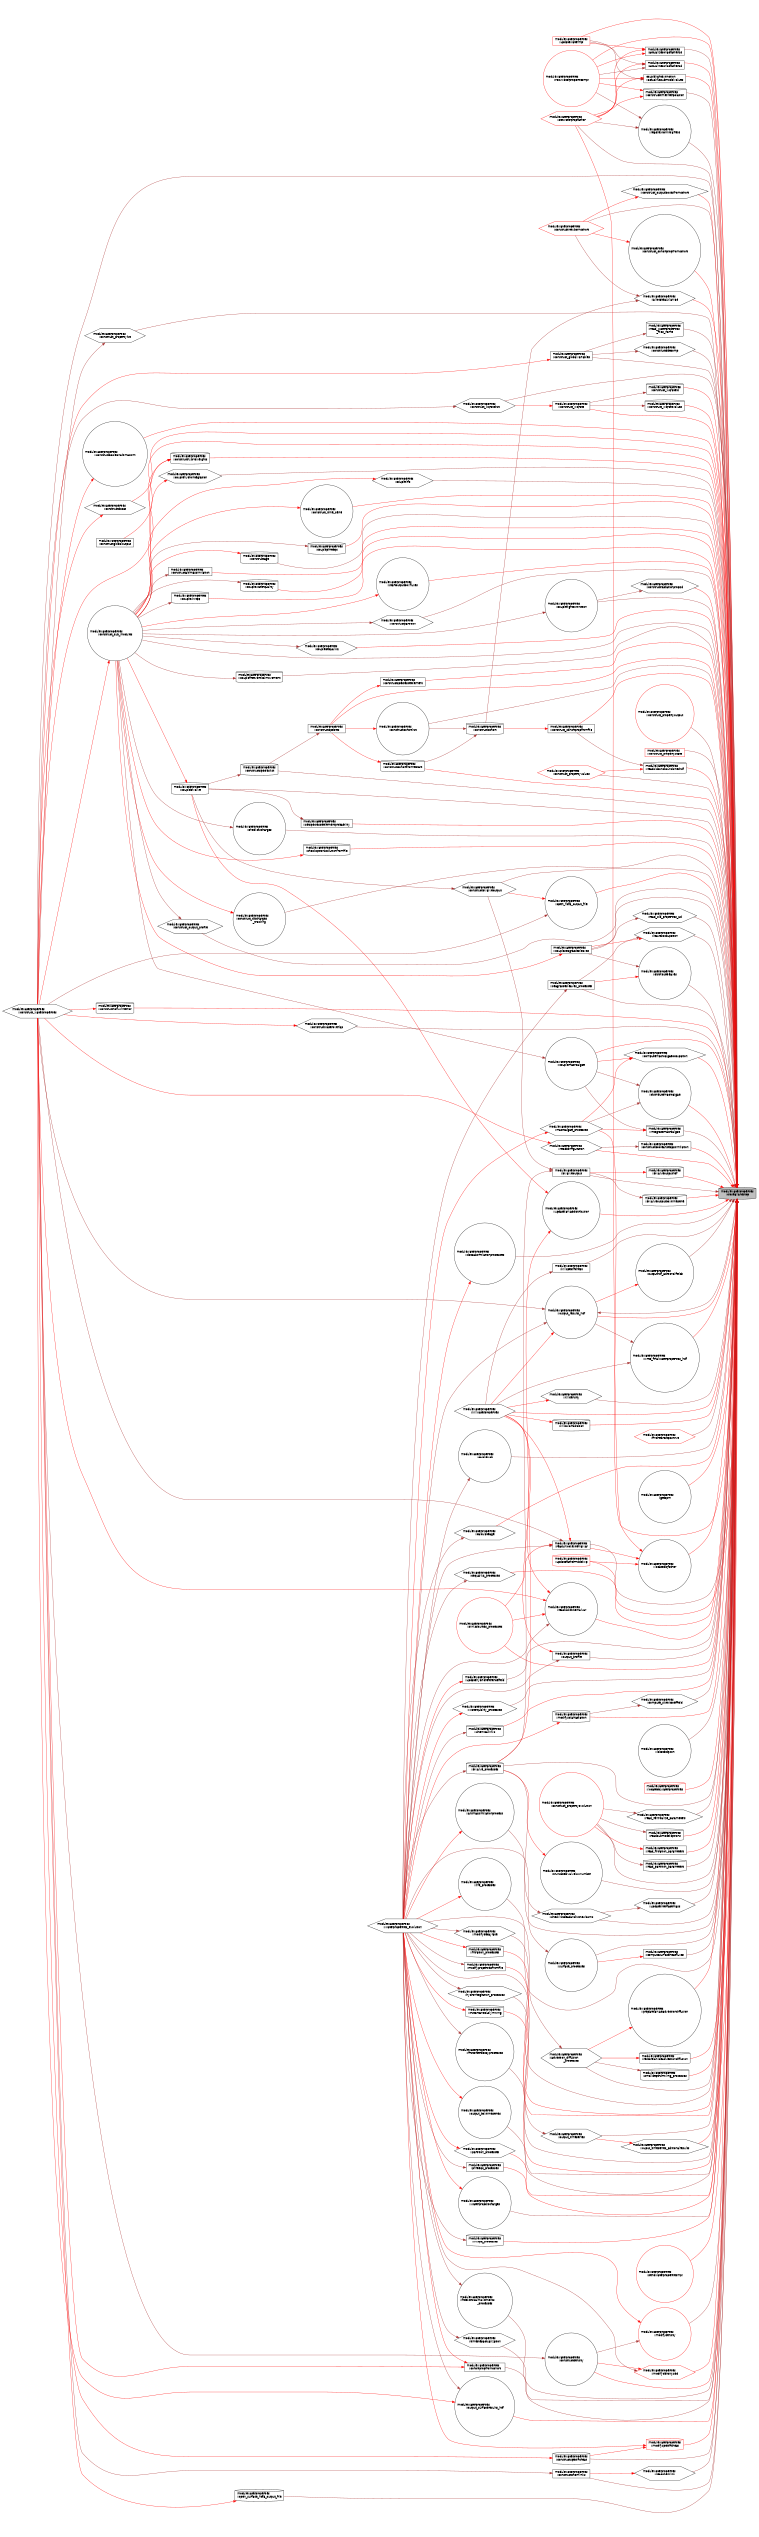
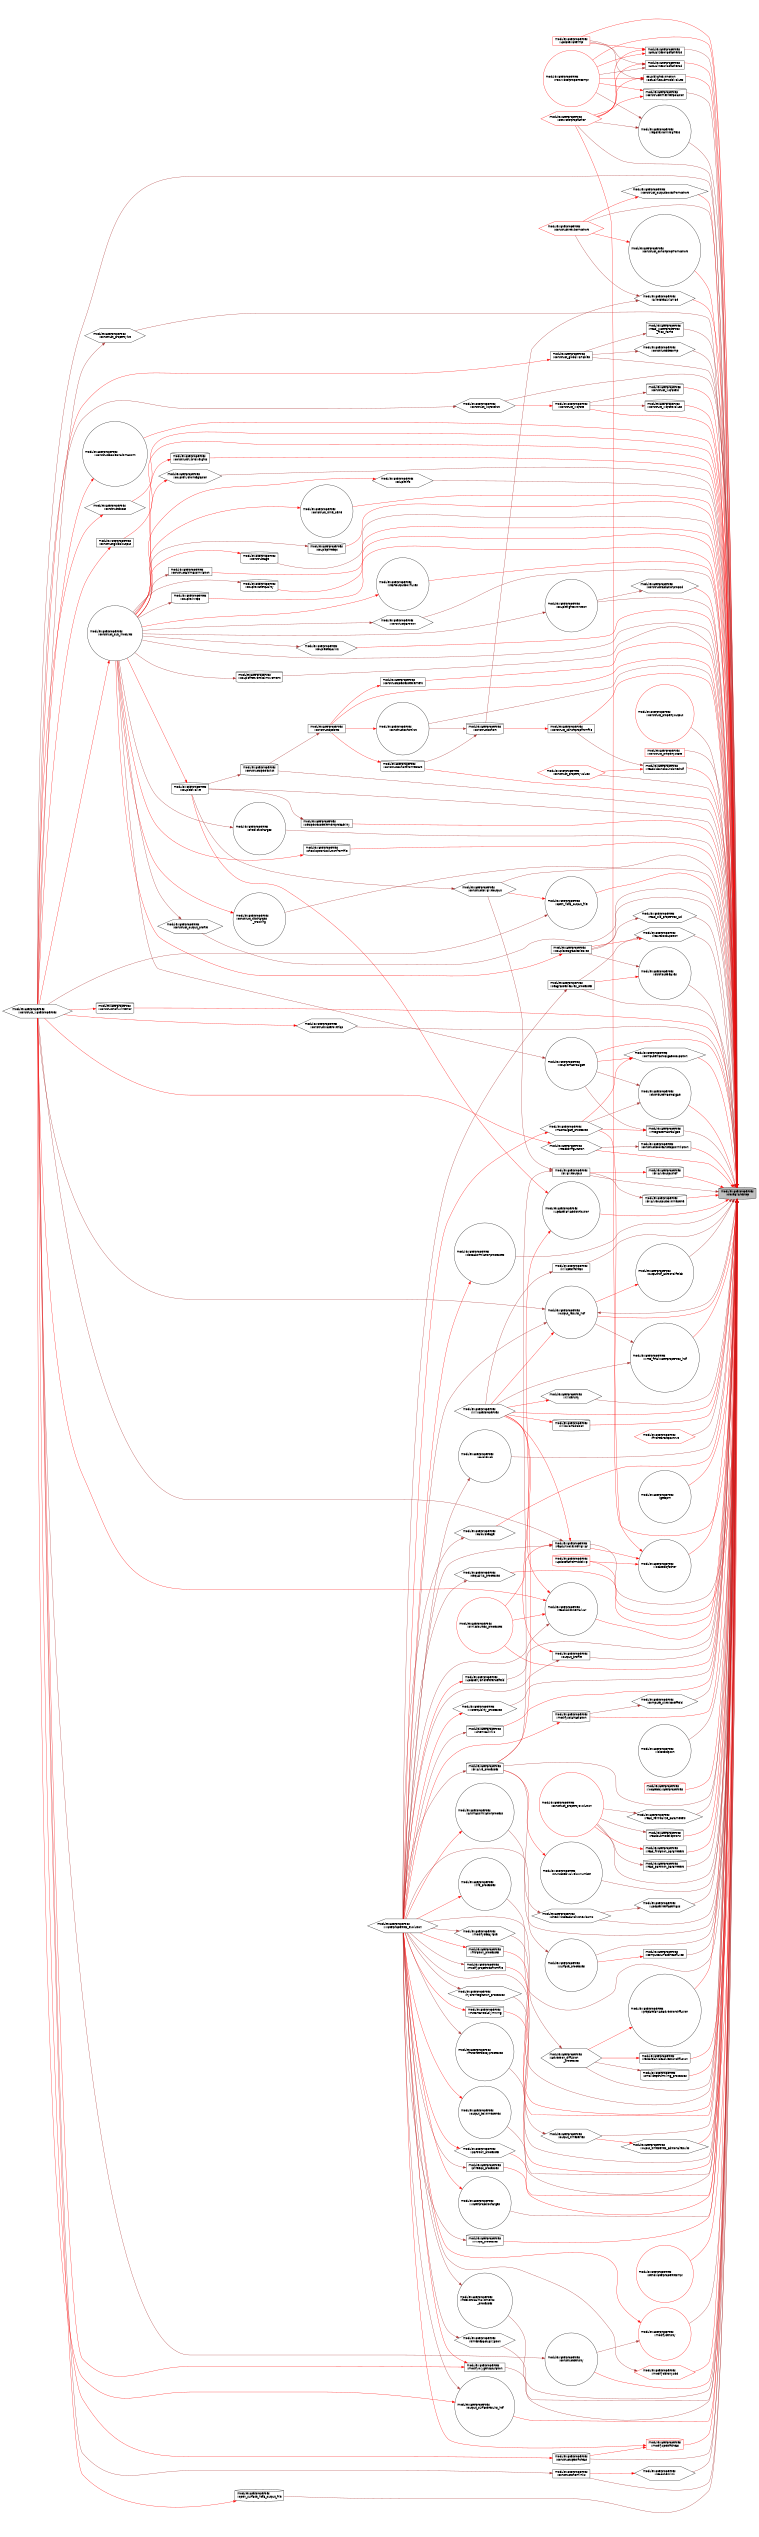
edge "modulewaterproperties ::construct_waterproperties" -> "modulewaterproperties ::constructhybridweights": now "modulewaterproperties ::construct_waterproperties" -> "modulewaterproperties ::constructglobaloutput"
edge "modulewaterproperties ::constructdensity" -> "modulewaterproperties ::modifydensitysed": removed
node "modulewaterproperties ::cohortpropfromcohort": label "modulewaterproperties ::cohortpropfromcohort" -> "modulewaterproperties ::modifyoxygensaturation"
